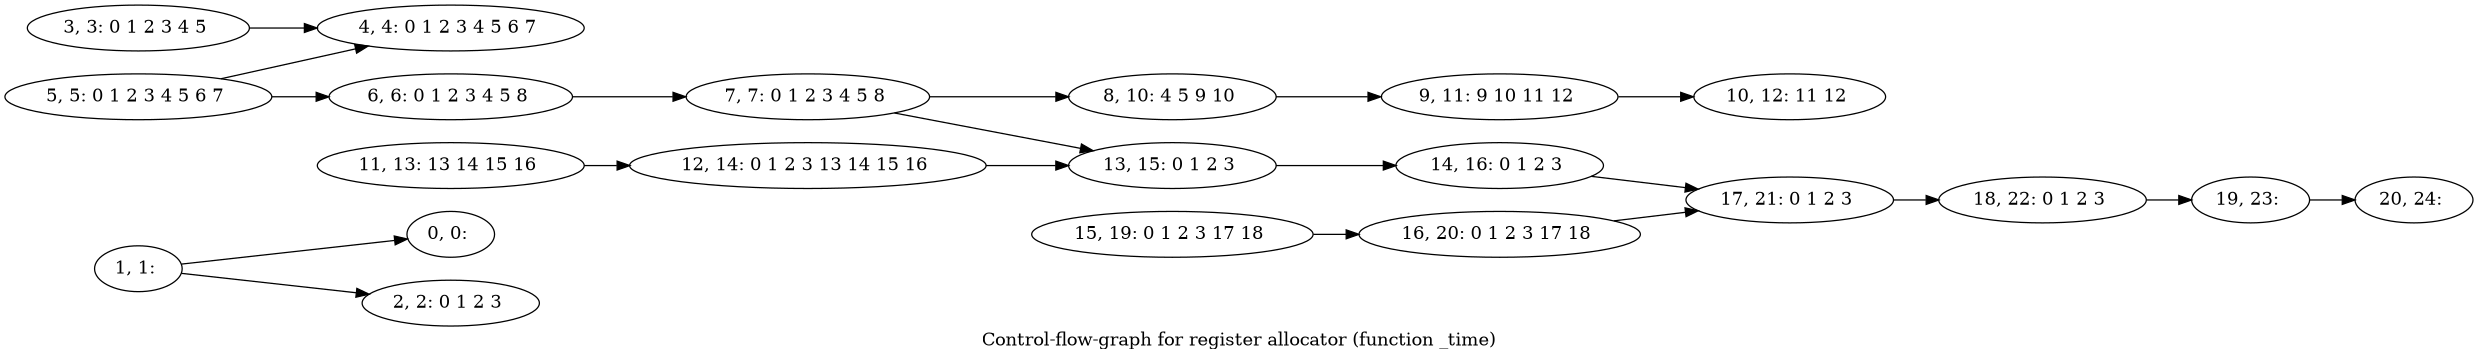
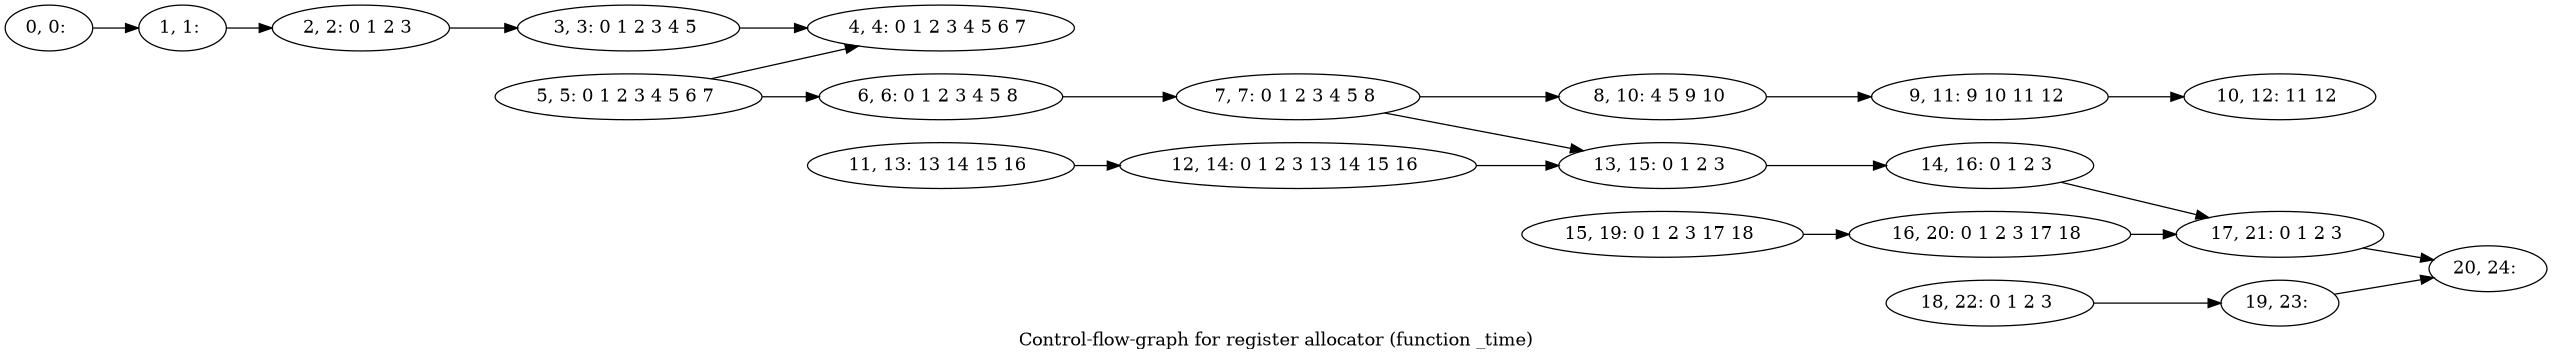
edge "2, 2: 0 1 2 3" -> "3, 3: 0 1 2 3 4 5": added
edge "17, 21: 0 1 2 3" -> "18, 22: 0 1 2 3": now "17, 21: 0 1 2 3" -> "20, 24:"
edge "1, 1:" -> "0, 0:": reversed
